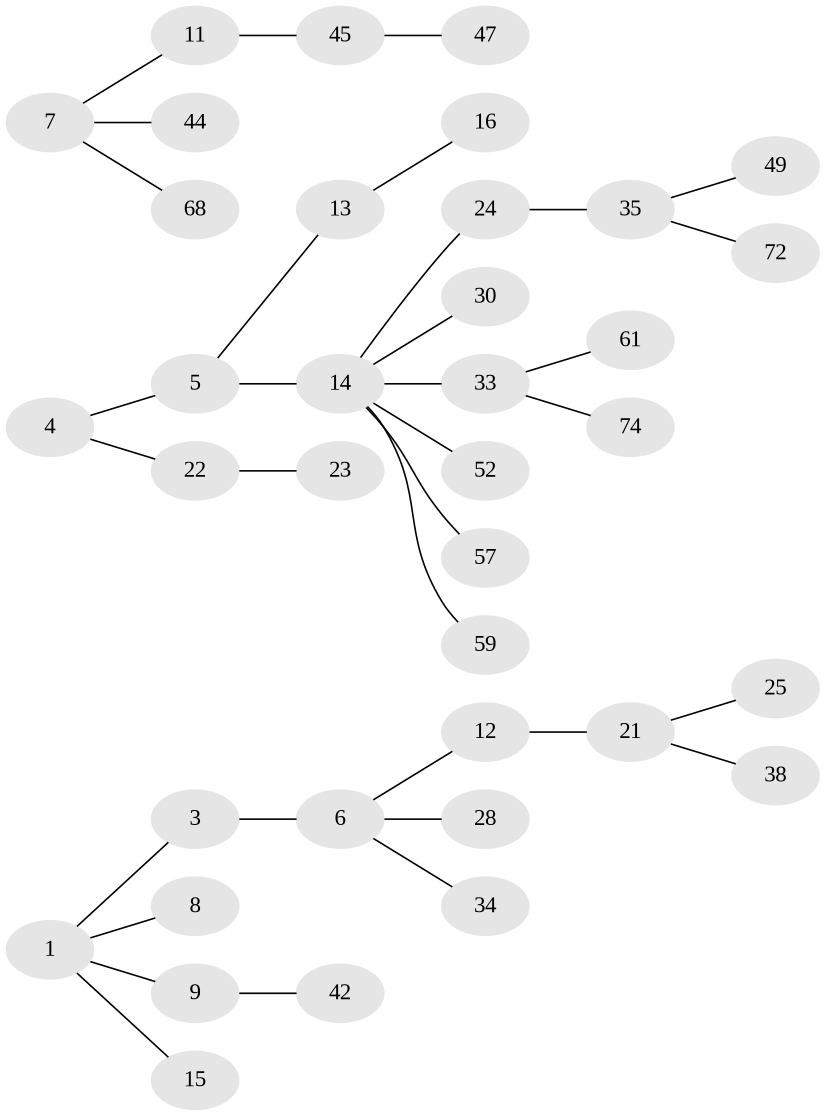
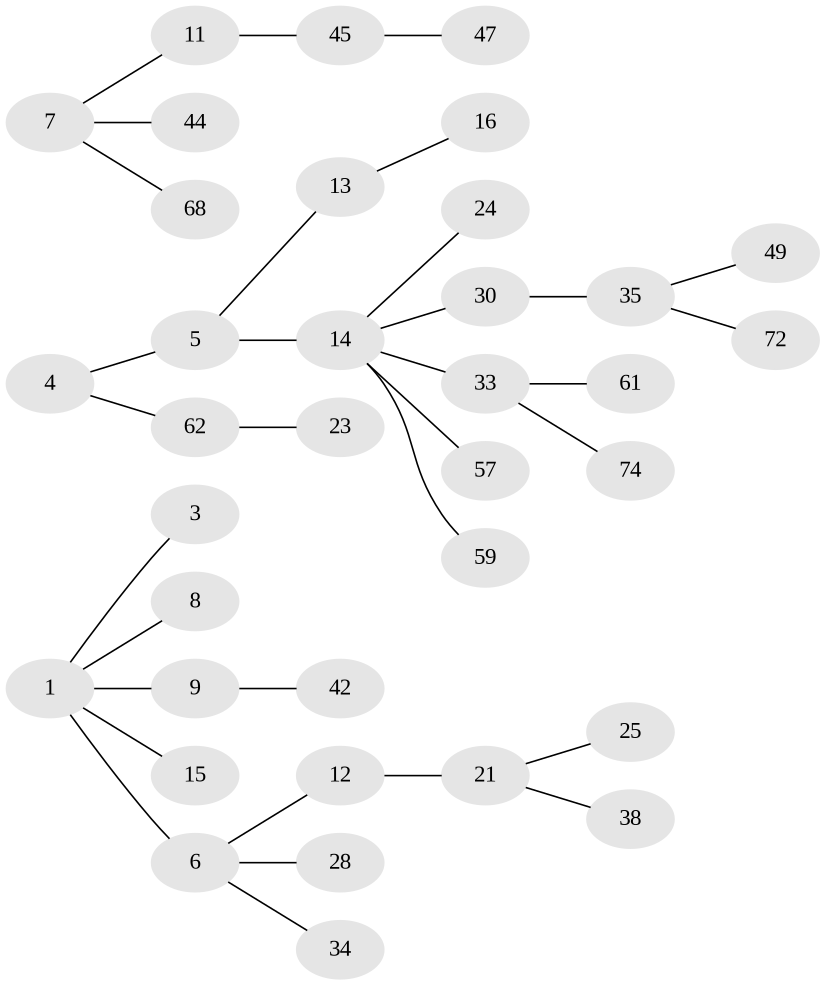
edge "24" -- "35": now "30" -- "35"
node "22": label "22" -> "62"
node "52": removed
edge "3" -- "6": now "1" -- "6"
